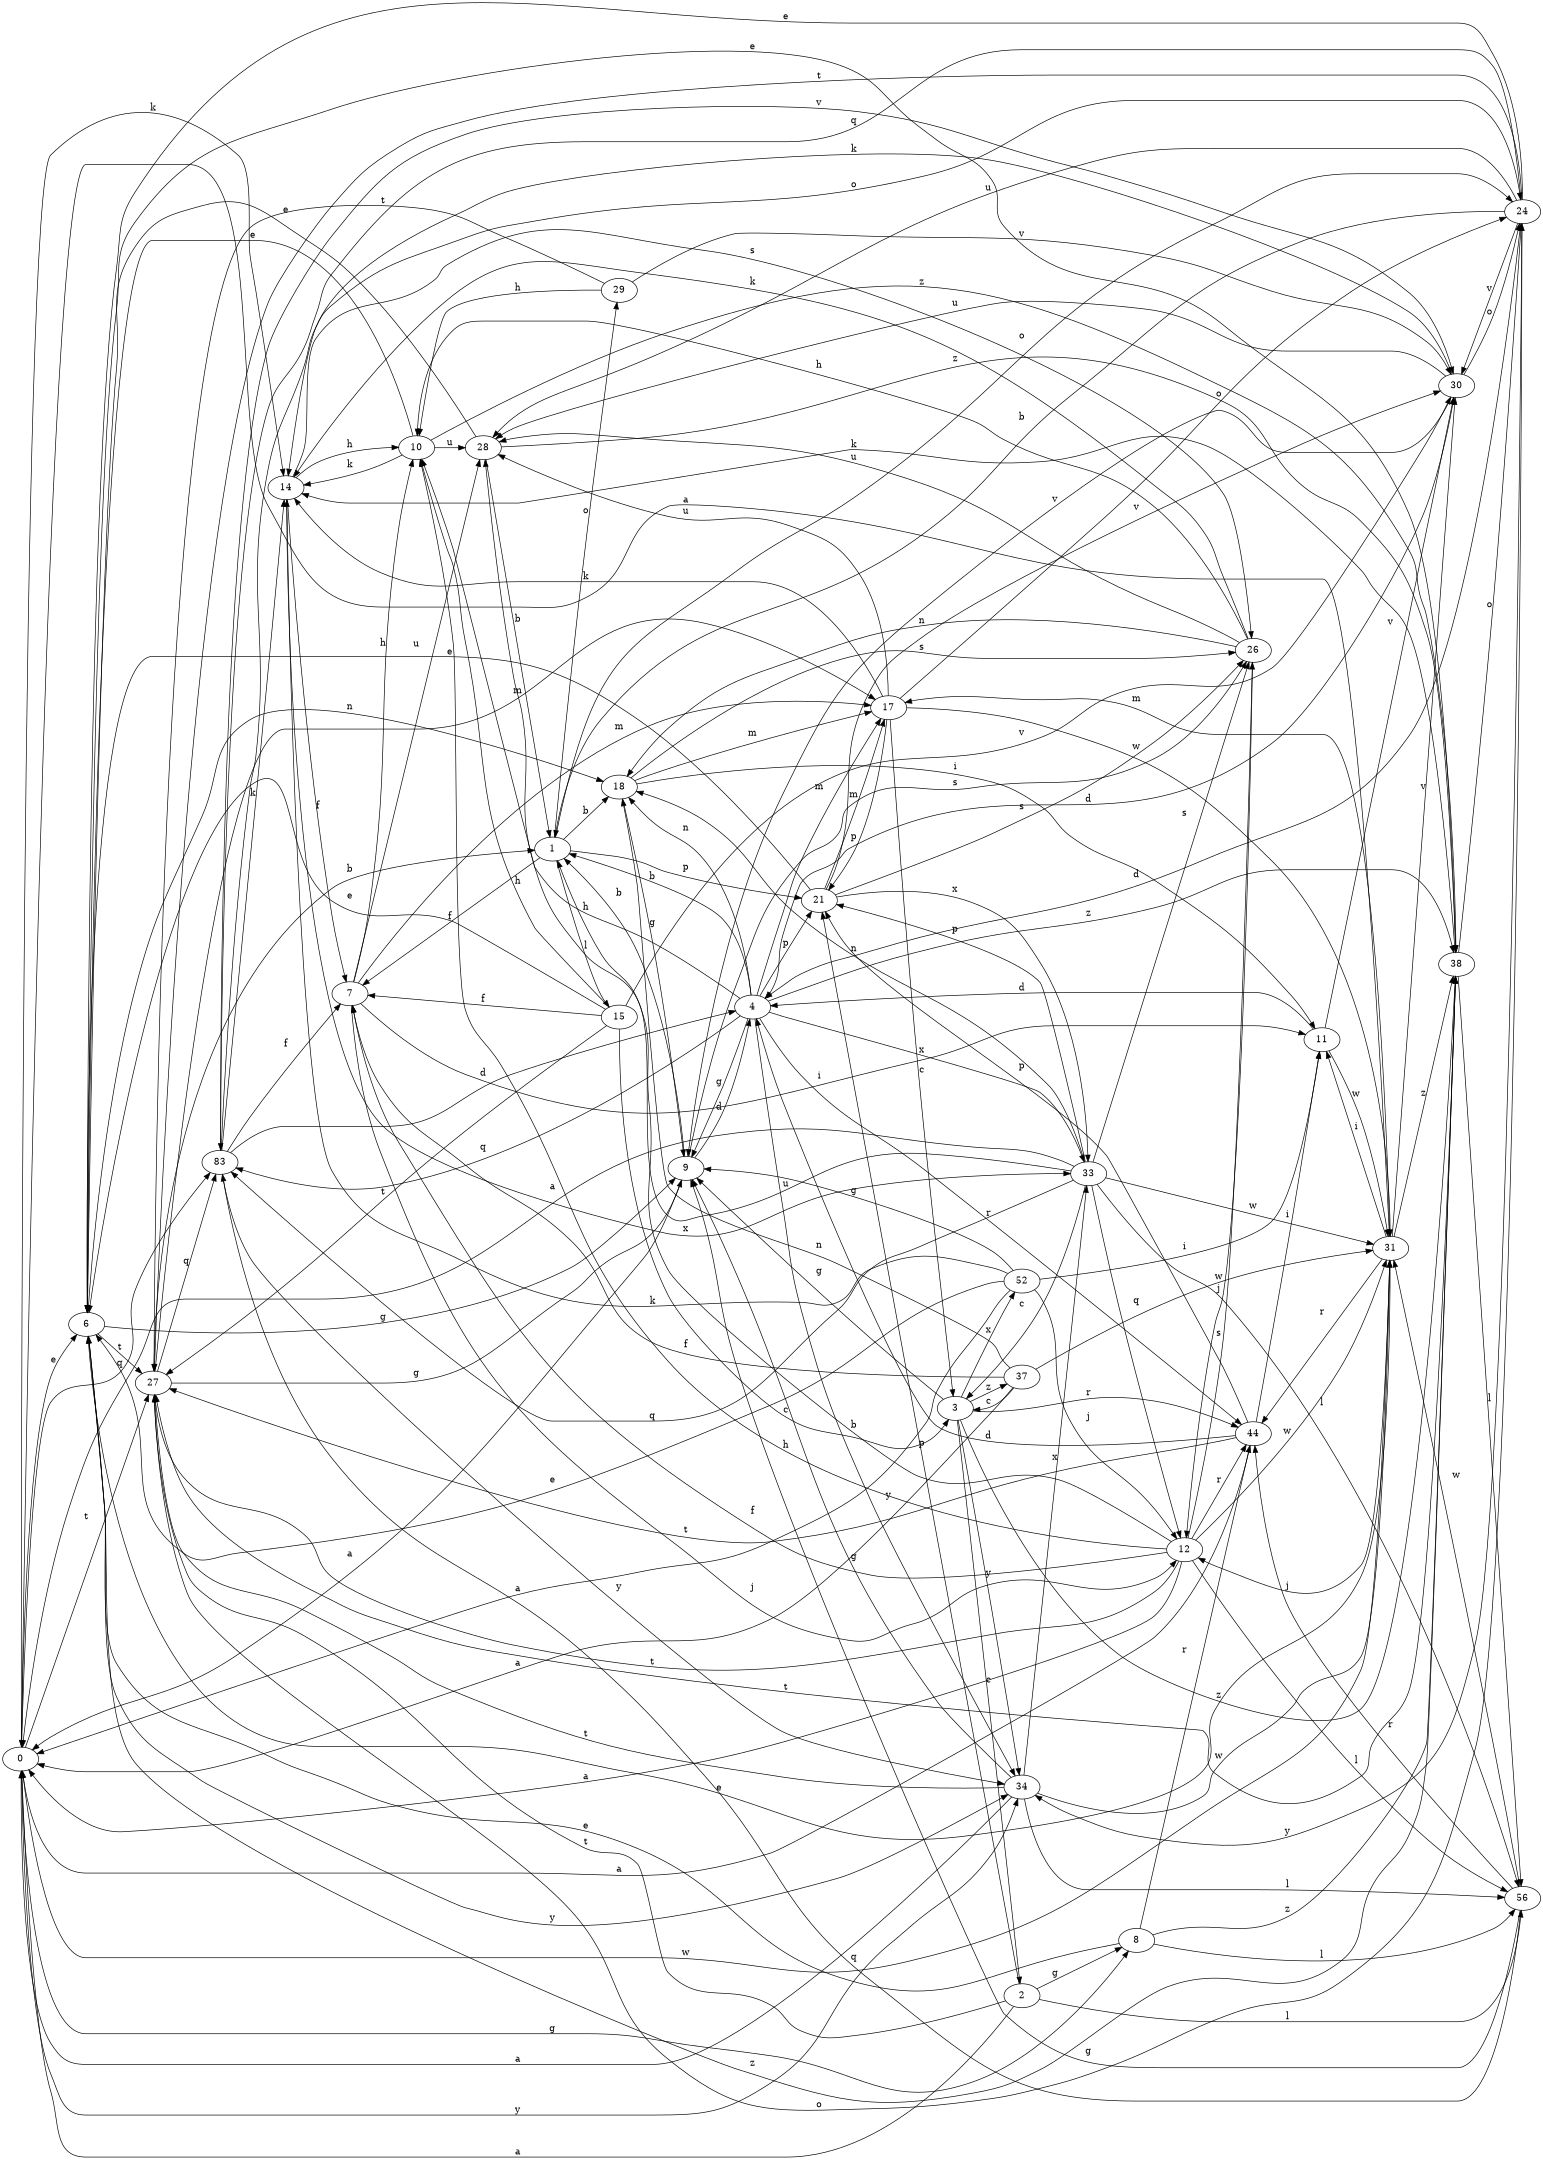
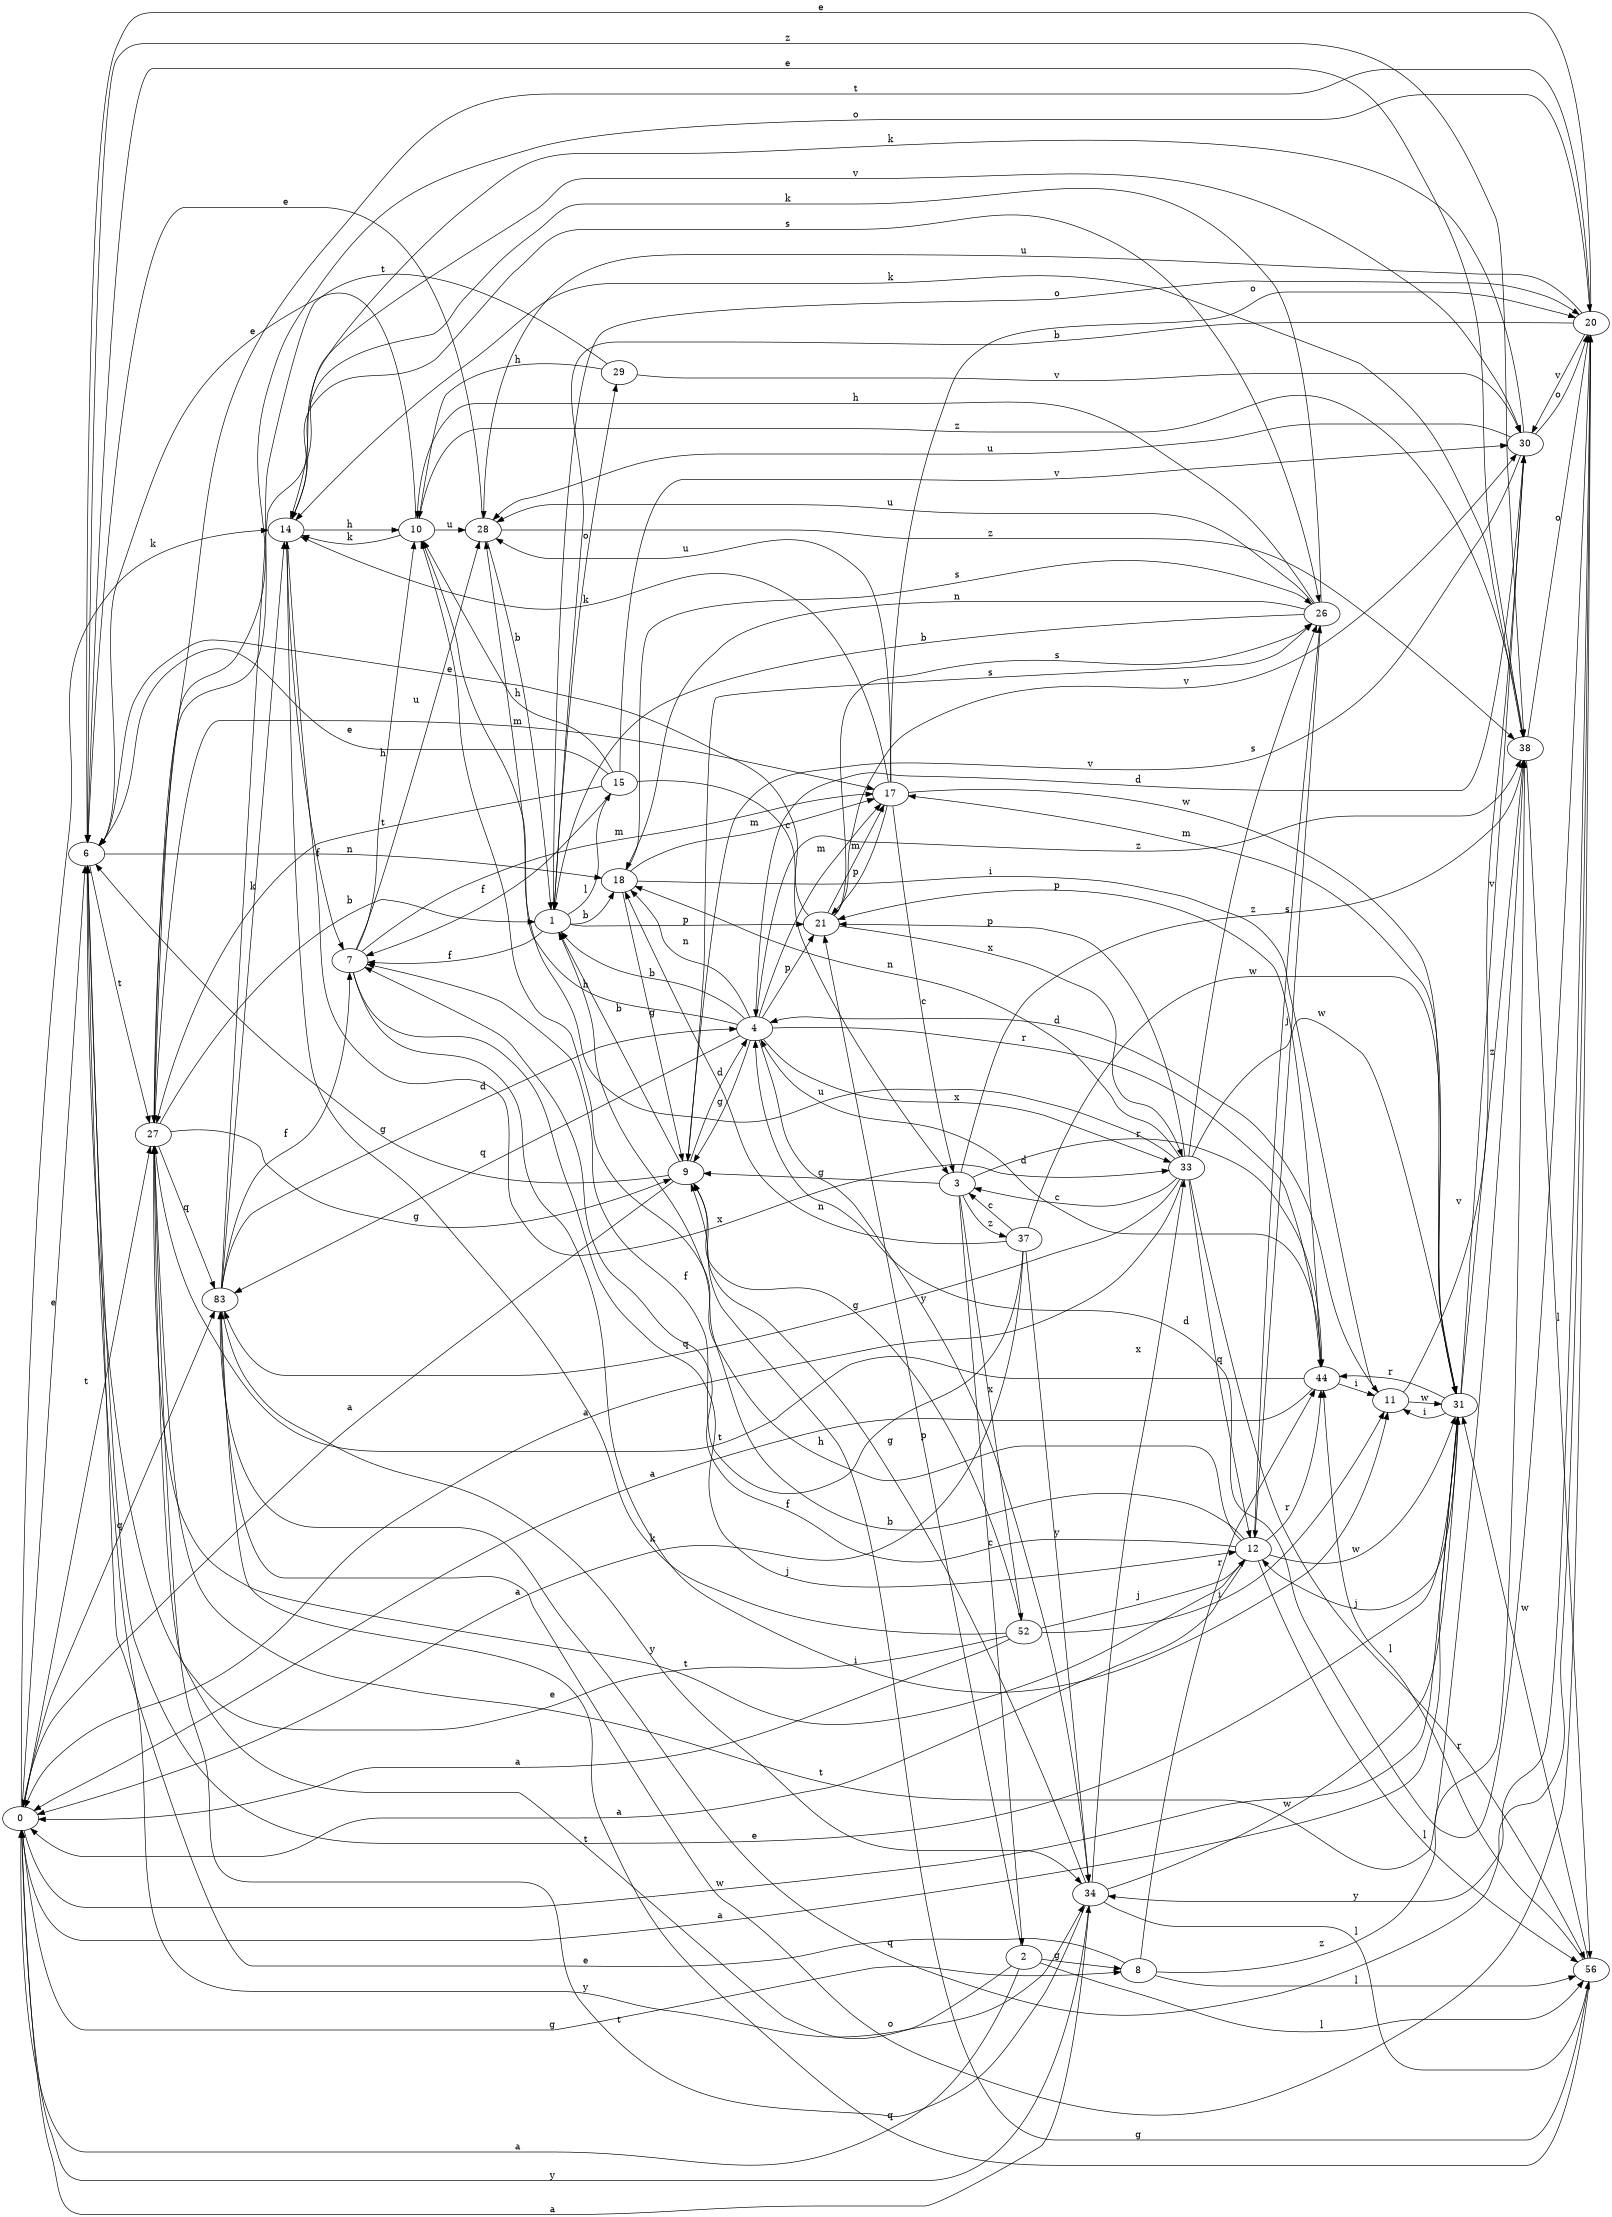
node "24": label "24" -> "20"
edge "26" -> "1": added, label "b"
edge "6" -> "9": reversed
edge "3" -> "34": now "37" -> "34"
